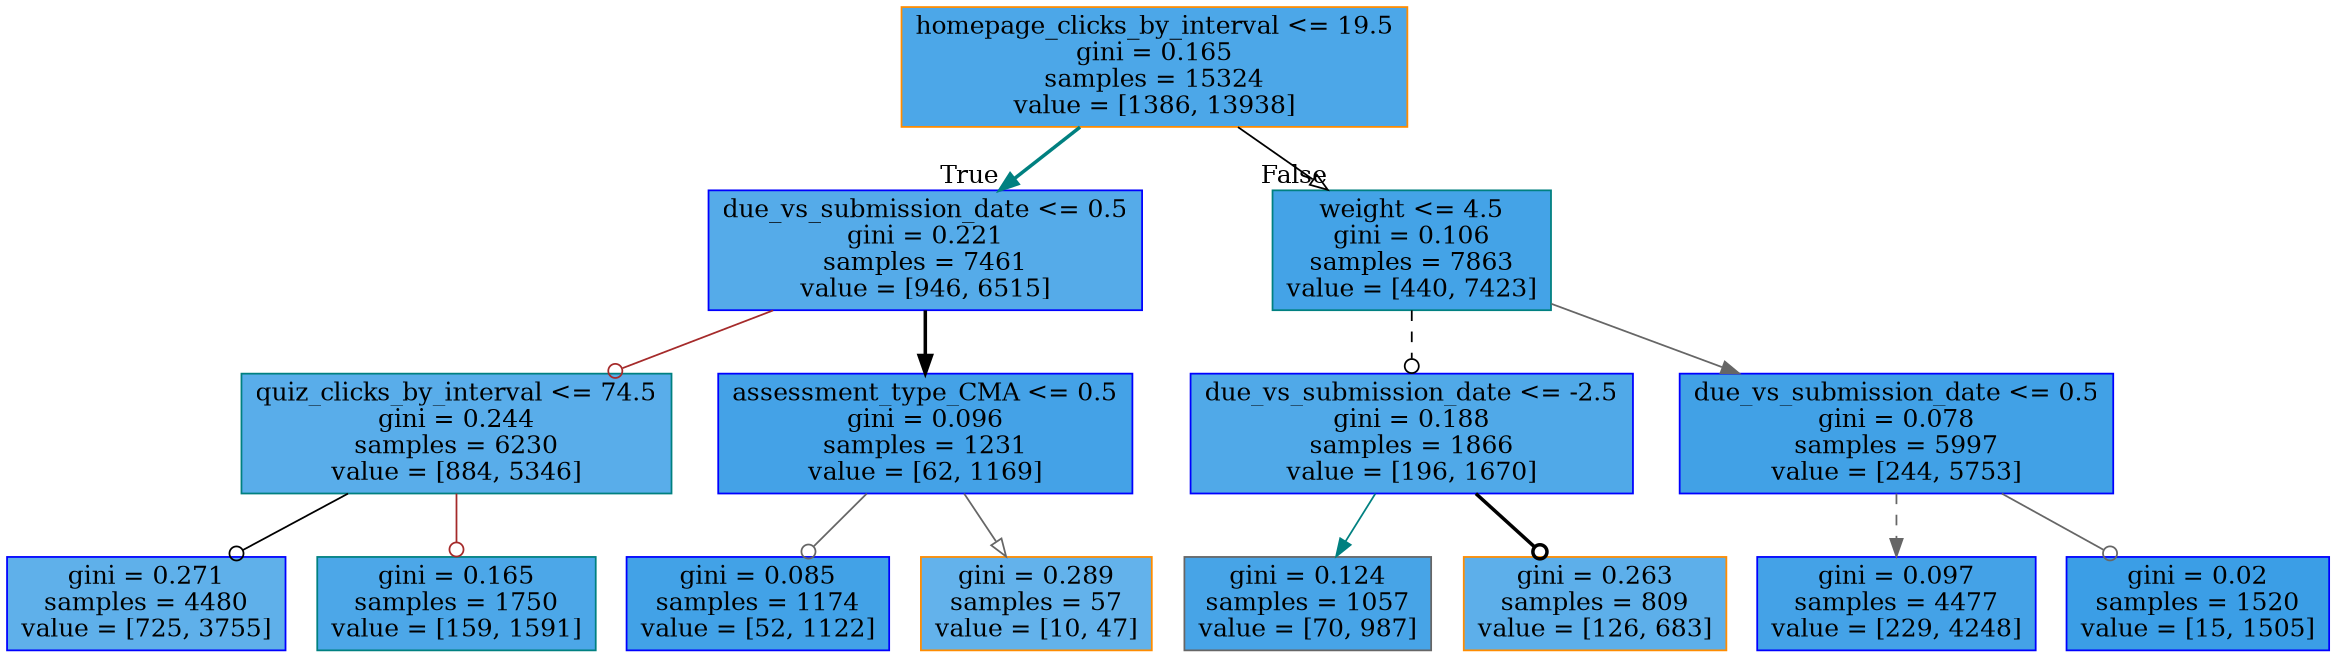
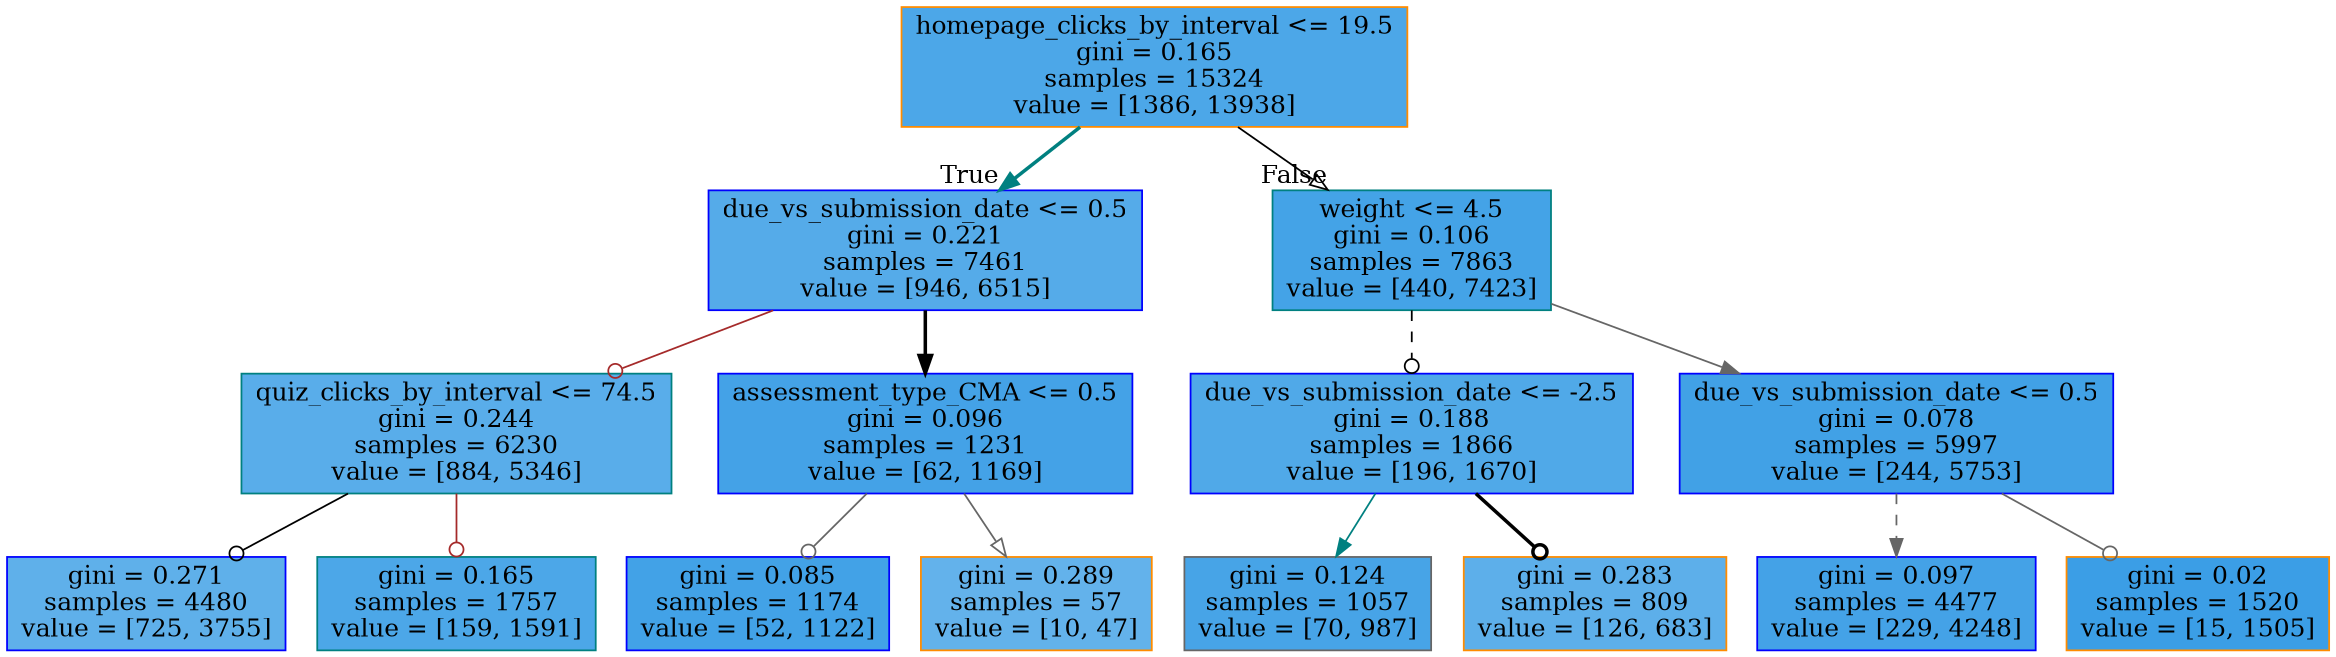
node "gini = 0.165 samples = 1750 value = [159, 1591]": label "gini = 0.165 samples = 1750 value = [159, 1591]" -> "gini = 0.165 samples = 1757 value = [159, 1591]"
node "gini = 0.263 samples = 809 value = [126, 683]": label "gini = 0.263 samples = 809 value = [126, 683]" -> "gini = 0.283 samples = 809 value = [126, 683]"
node "gini = 0.02 samples = 1520 value = [15, 1505]": color blue -> darkorange
